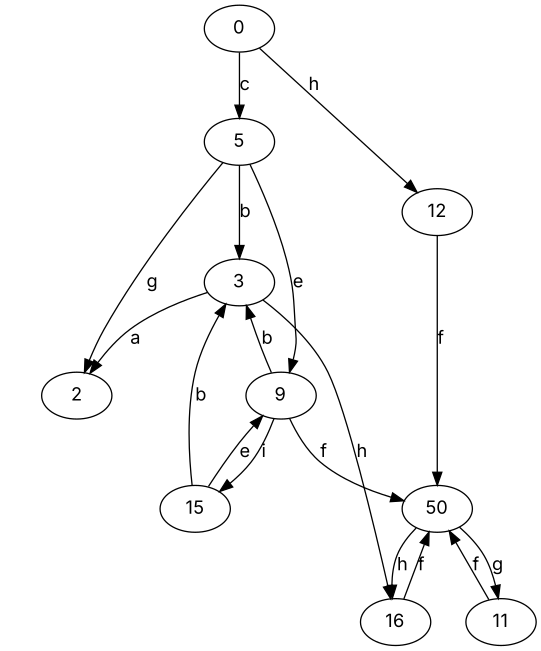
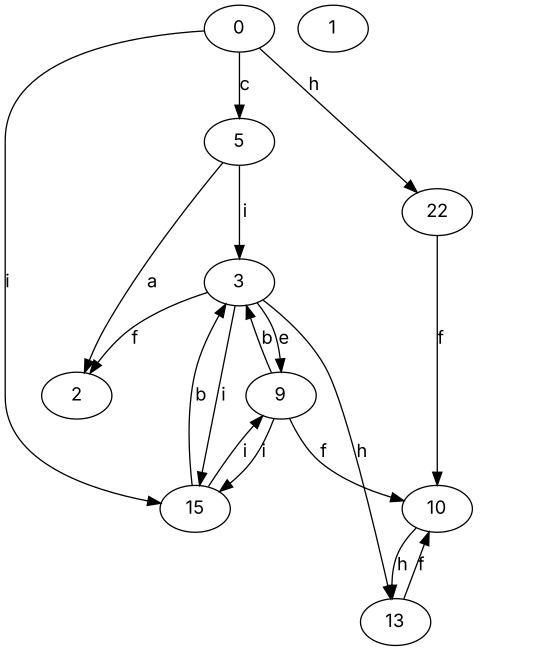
node "1": added
edge "5" -> "3": label "b" -> "i"
node "12": label "12" -> "22"
edge "0" -> "15": added, label "i"
edge "5" -> "9": now "3" -> "9"
edge "5" -> "2": label "g" -> "a"
edge "3" -> "2": label "a" -> "f"
edge "3" -> "15": added, label "i"
edge "15" -> "9": label "e" -> "i"
node "50": label "50" -> "10"
node "16": label "16" -> "13"
node "11": removed
